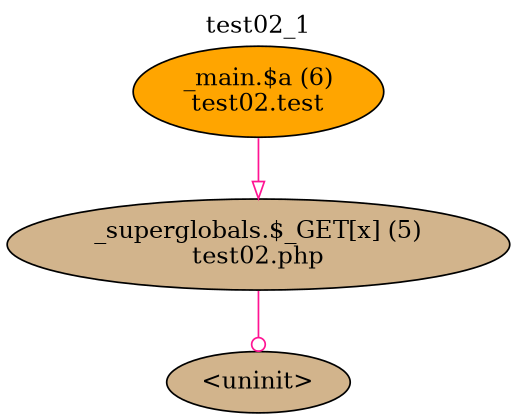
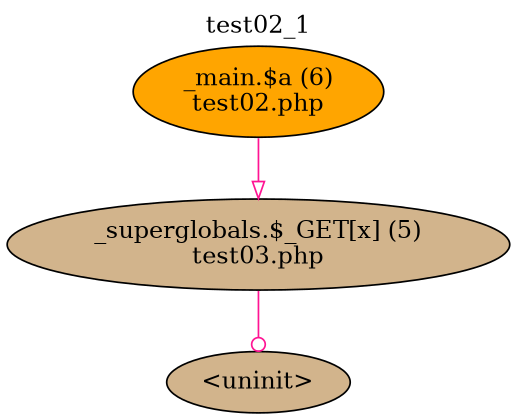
node "_main.$a (6) test02.test": label "_main.$a (6) test02.test" -> "_main.$a (6) test02.php"
node "_superglobals.$_GET[x] (5) test02.php": label "_superglobals.$_GET[x] (5) test02.php" -> "_superglobals.$_GET[x] (5) test03.php"
